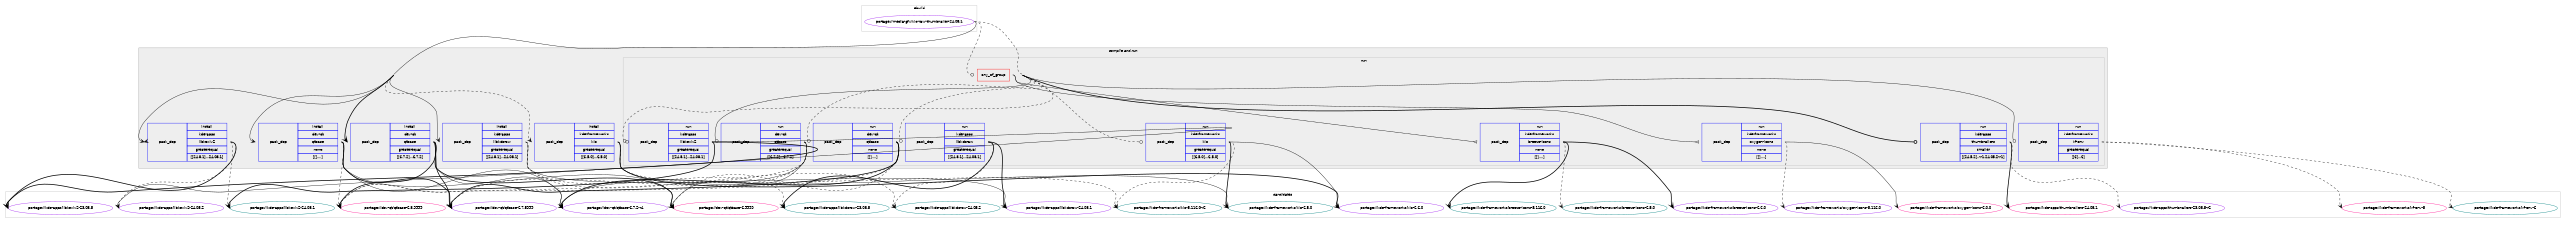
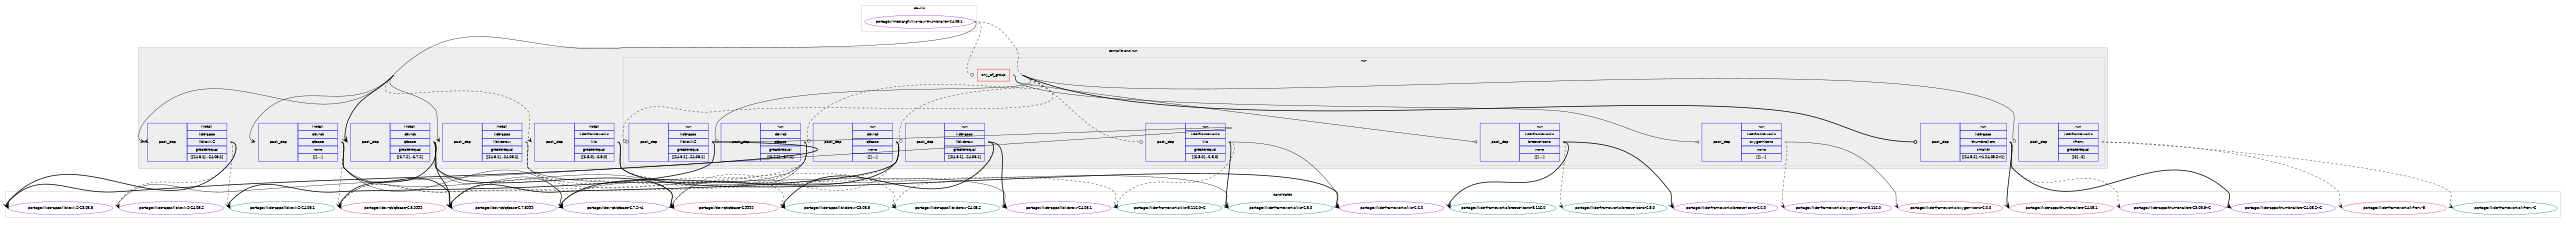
node "portage://kde-apps/thumbnailers-24.05.2-r2": added
